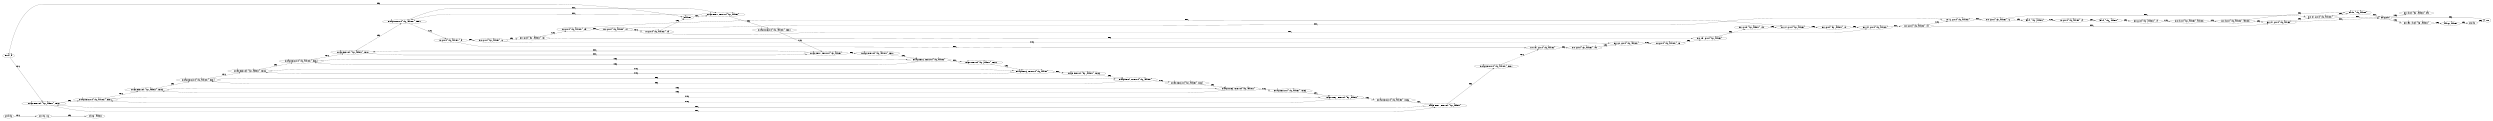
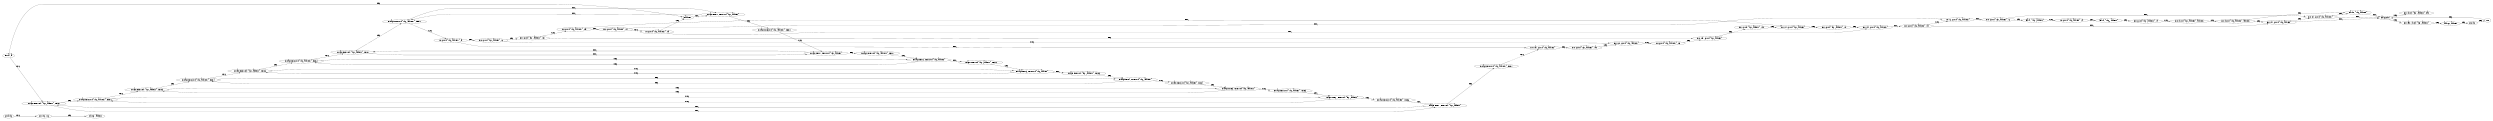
edge "call symbol" -> "retn": reversed
